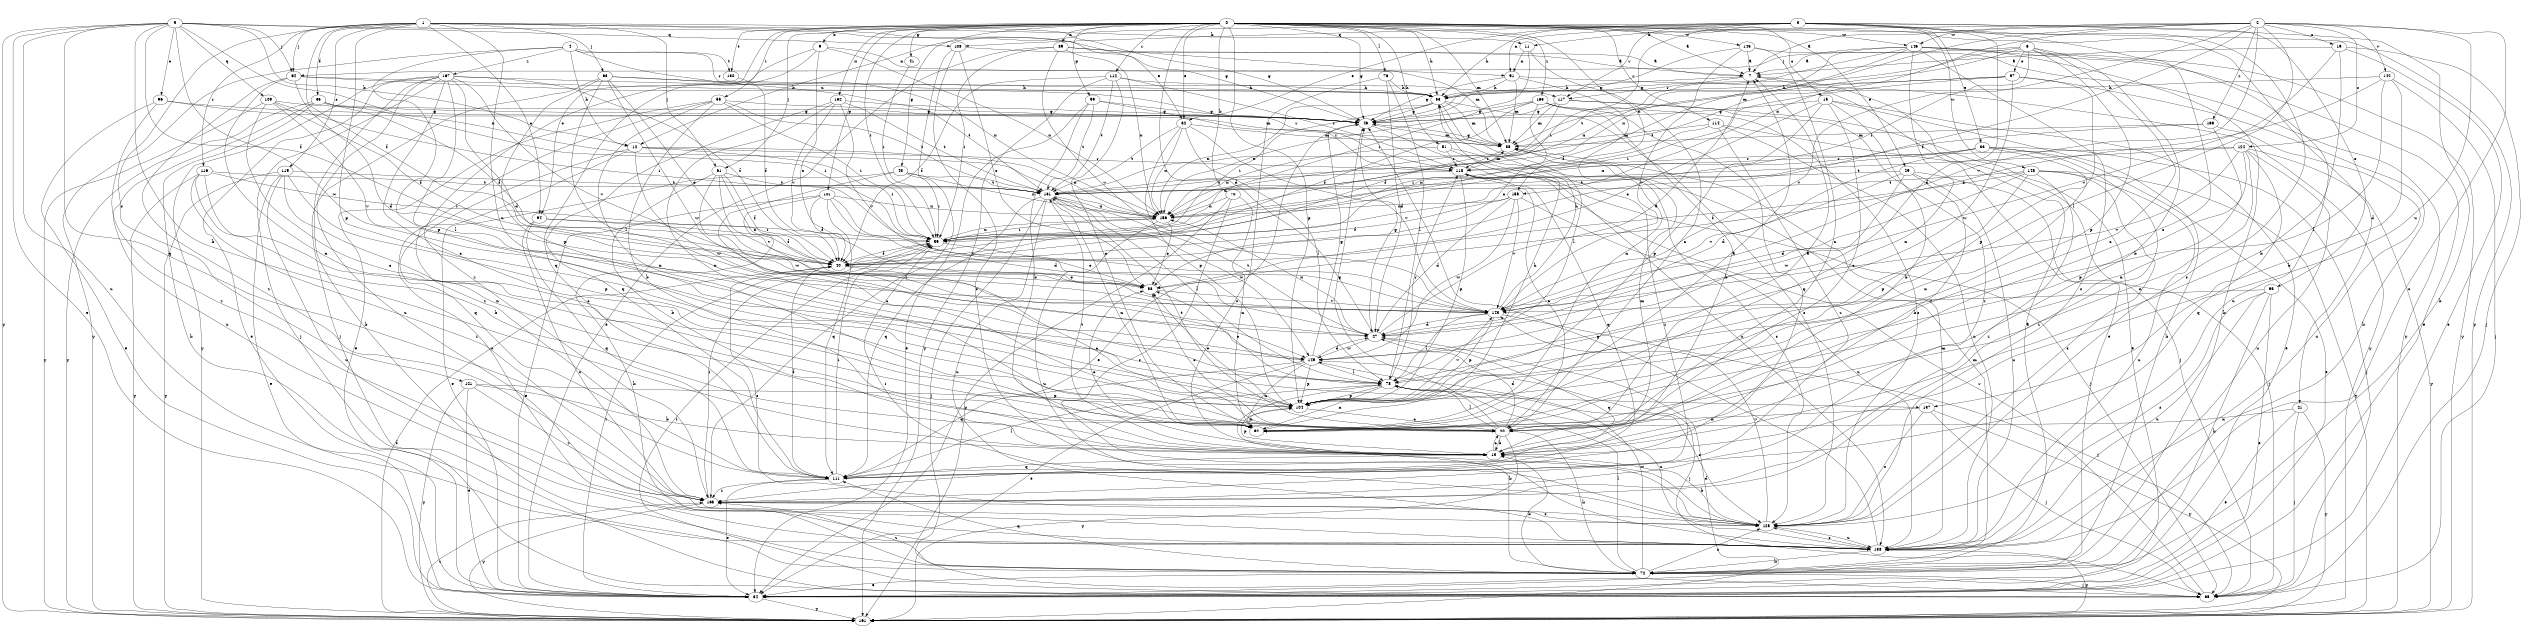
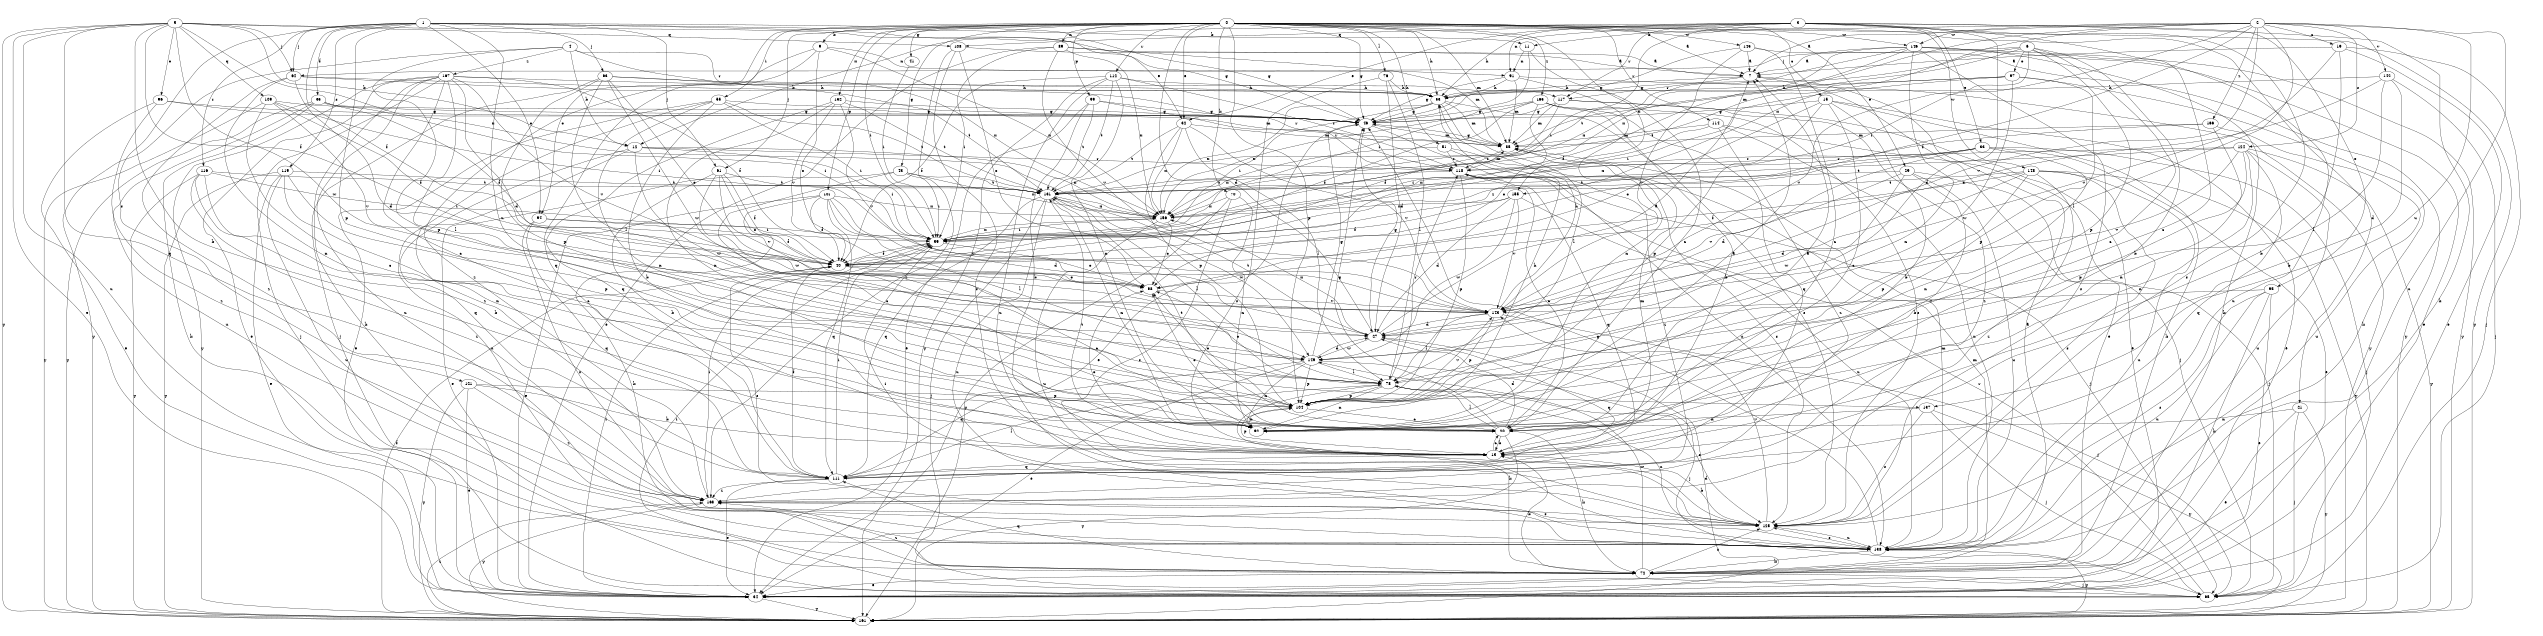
node "130": removed
edge "64" -> "53": label "u" -> "h"
edge "72" -> "78": now "101" -> "78"
edge "112" -> "138": added, label "u"
edge "33" -> "168": now "33" -> "59"
